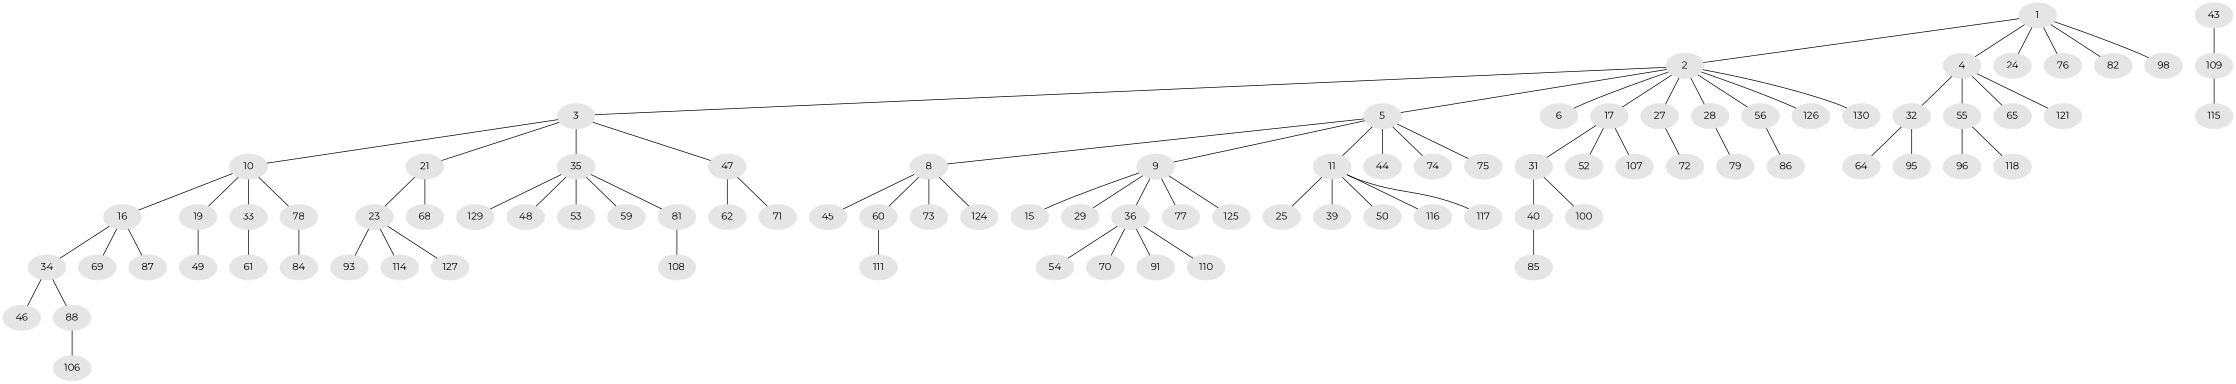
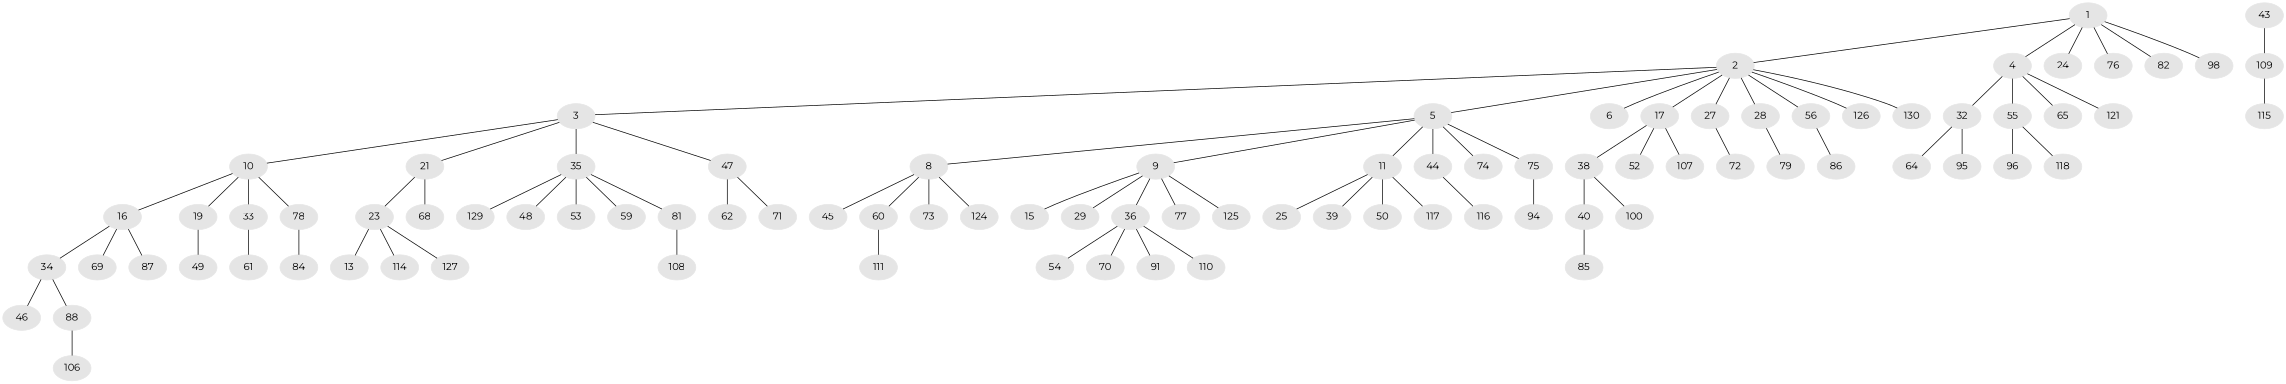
node "31": label "31" -> "38"
edge "11" -- "116": now "44" -- "116"
node "94": added
node "93": label "93" -> "13"
